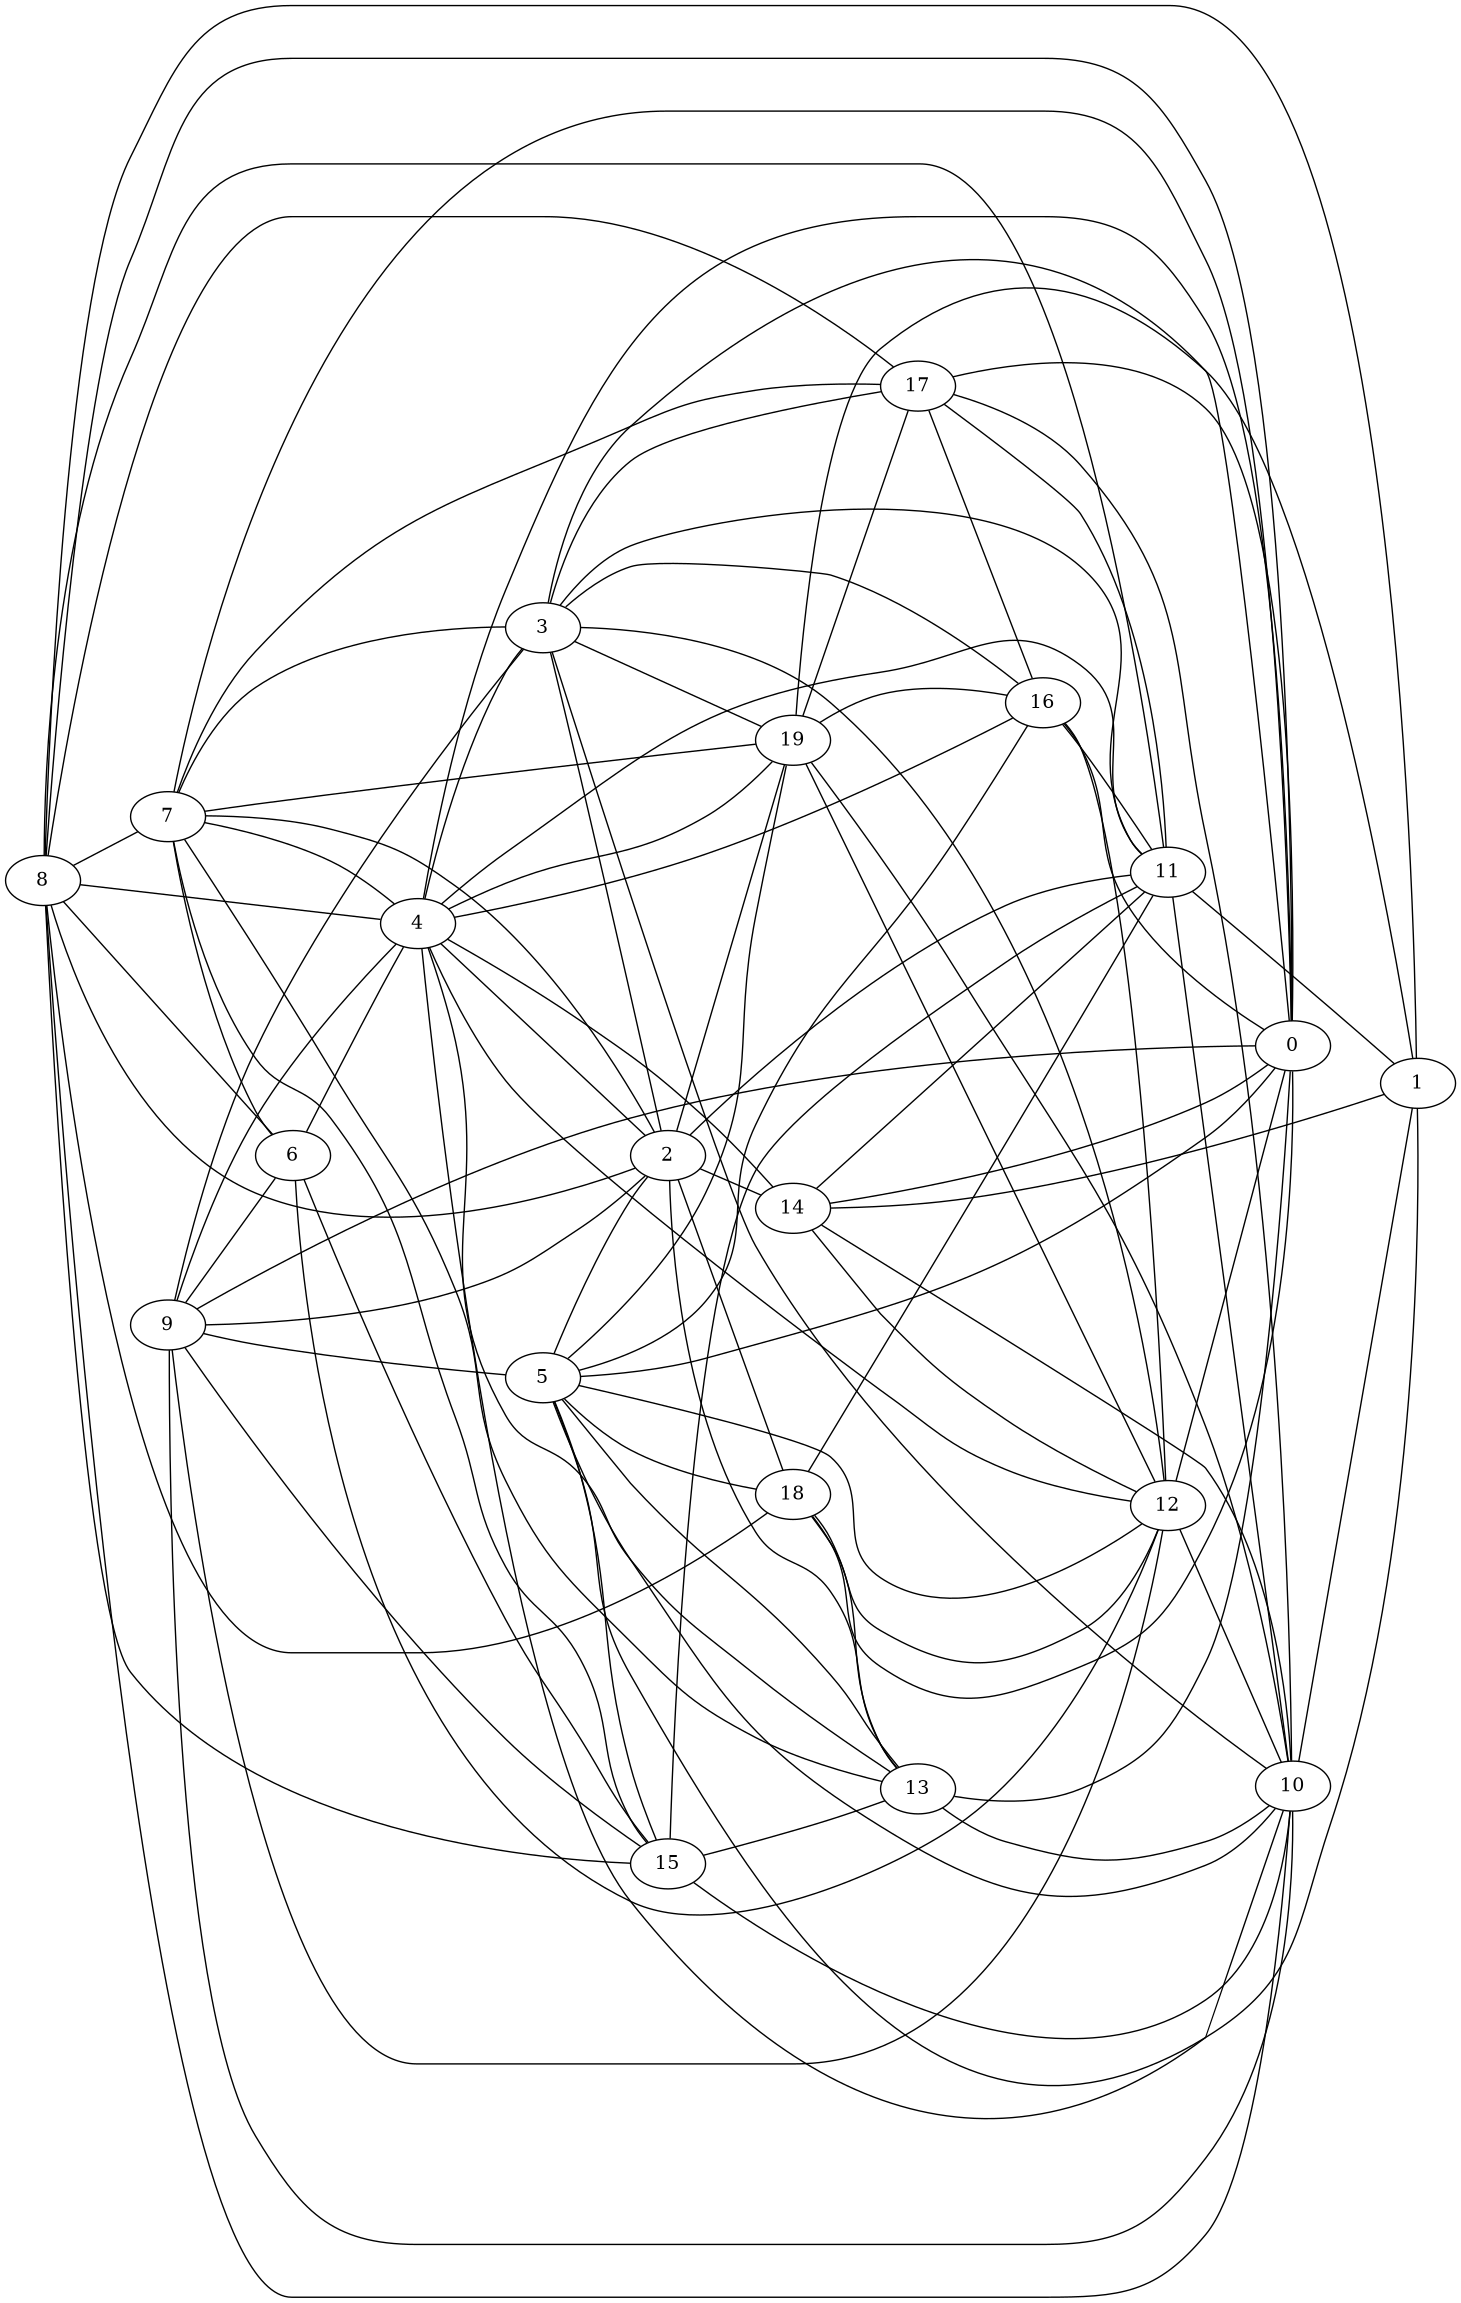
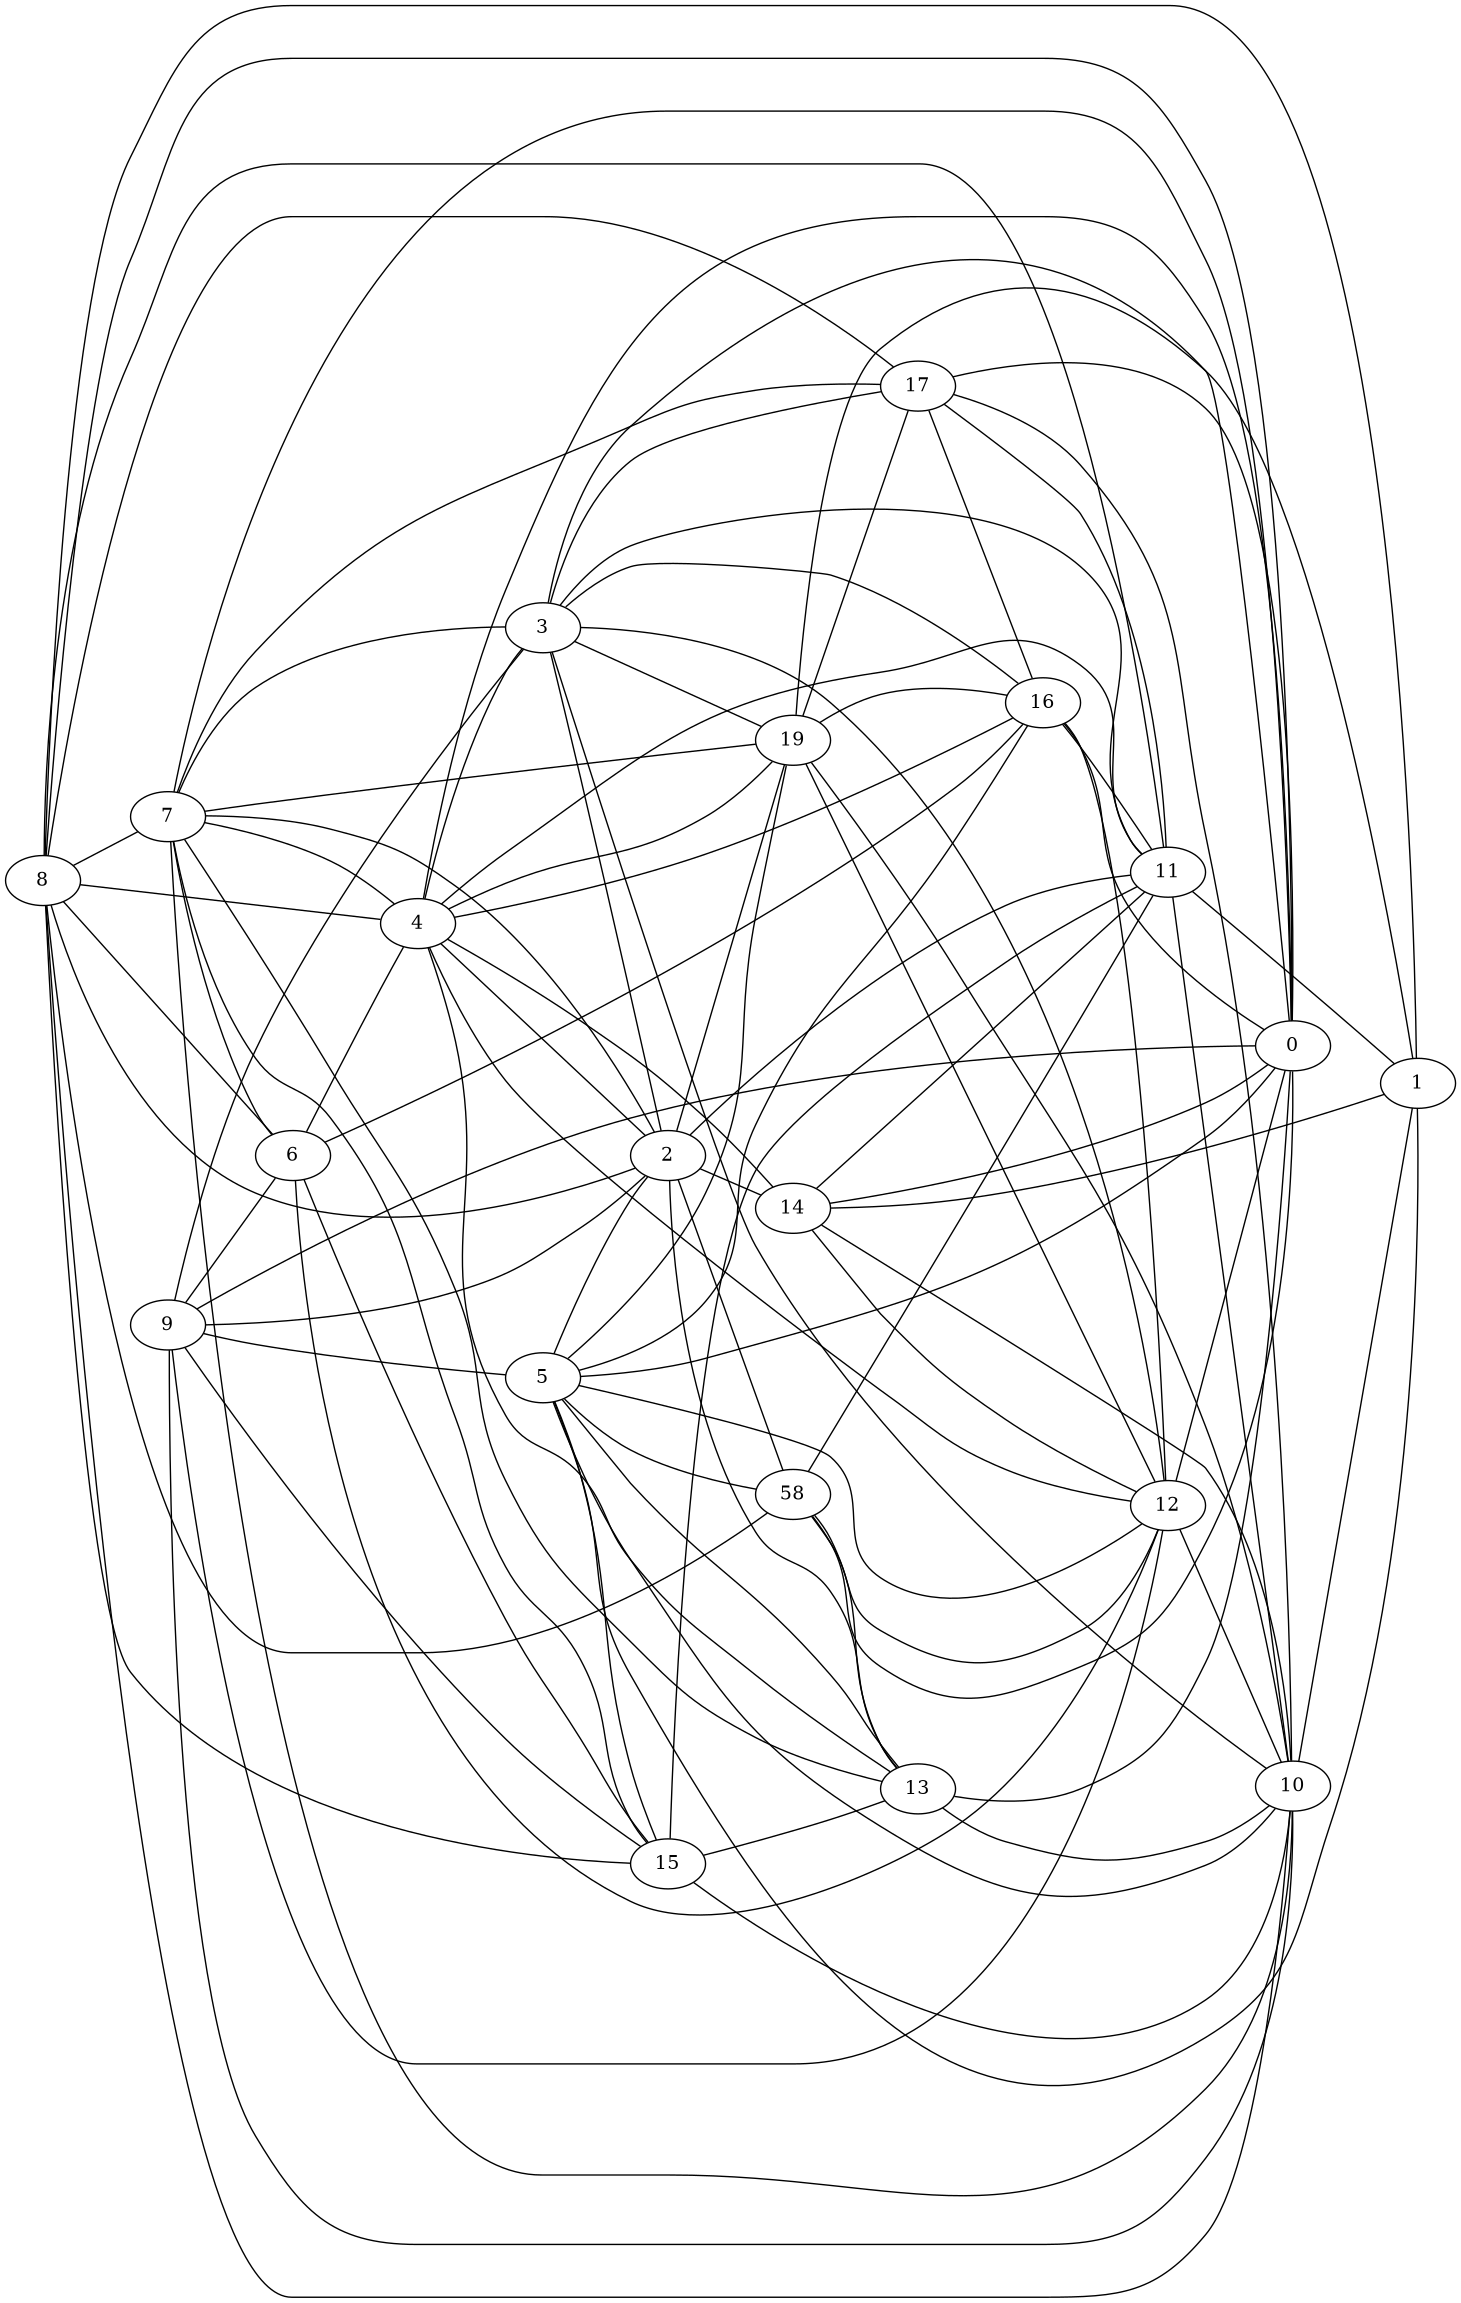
edge "16" -- "6": added
edge "4" -- "9": removed
node "18": label "18" -> "58"
edge "4" -- "10": now "7" -- "10"
